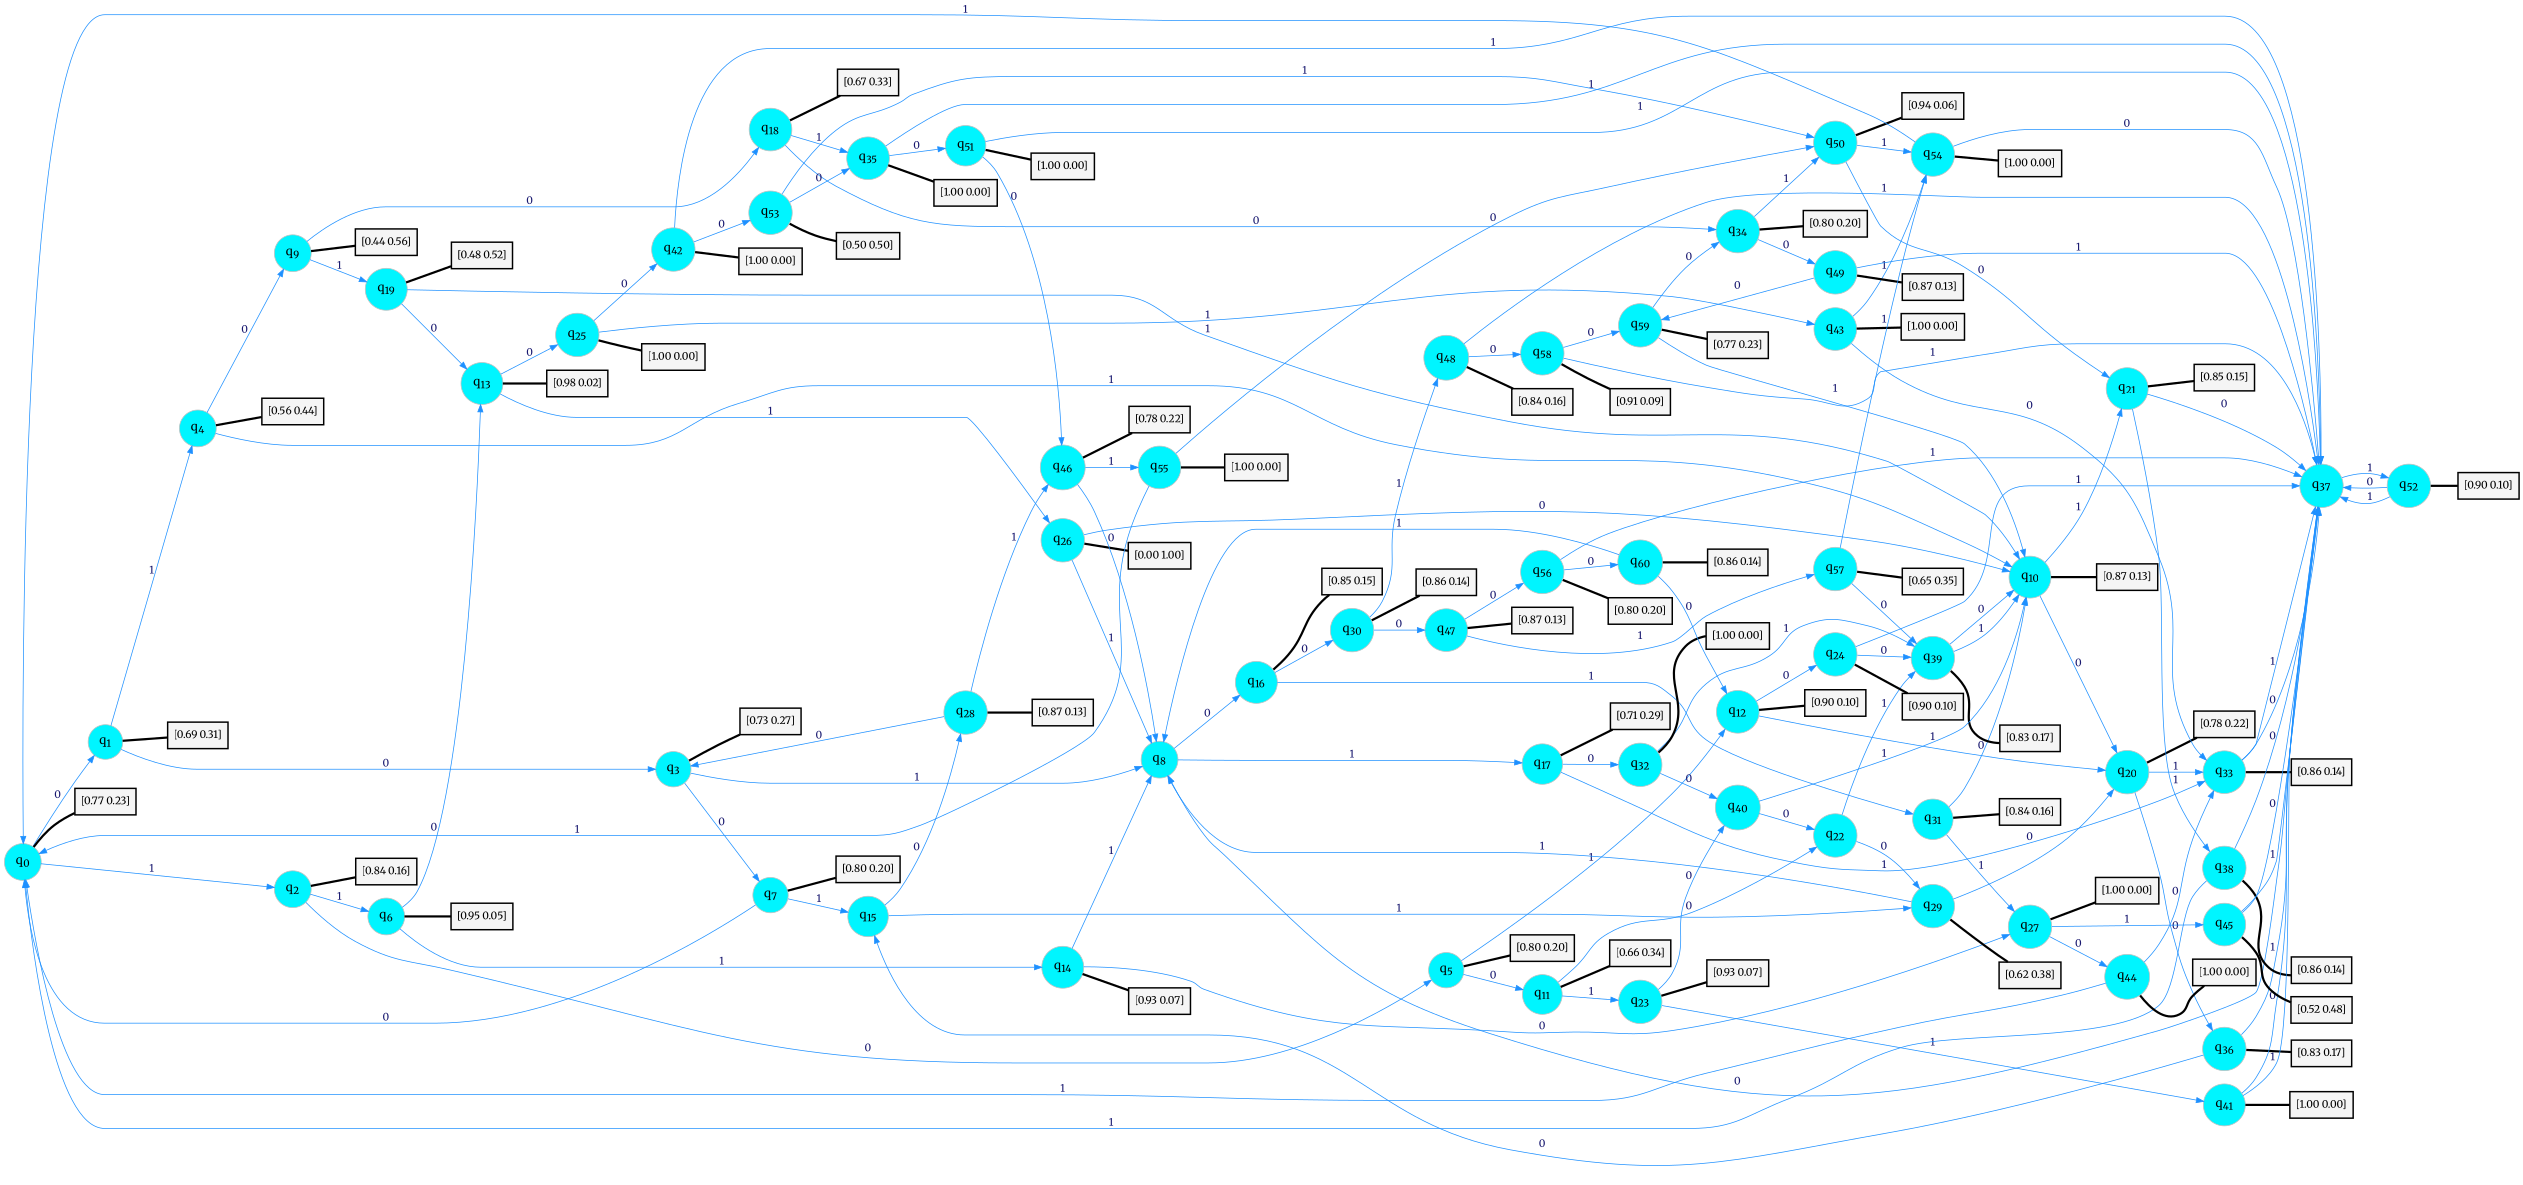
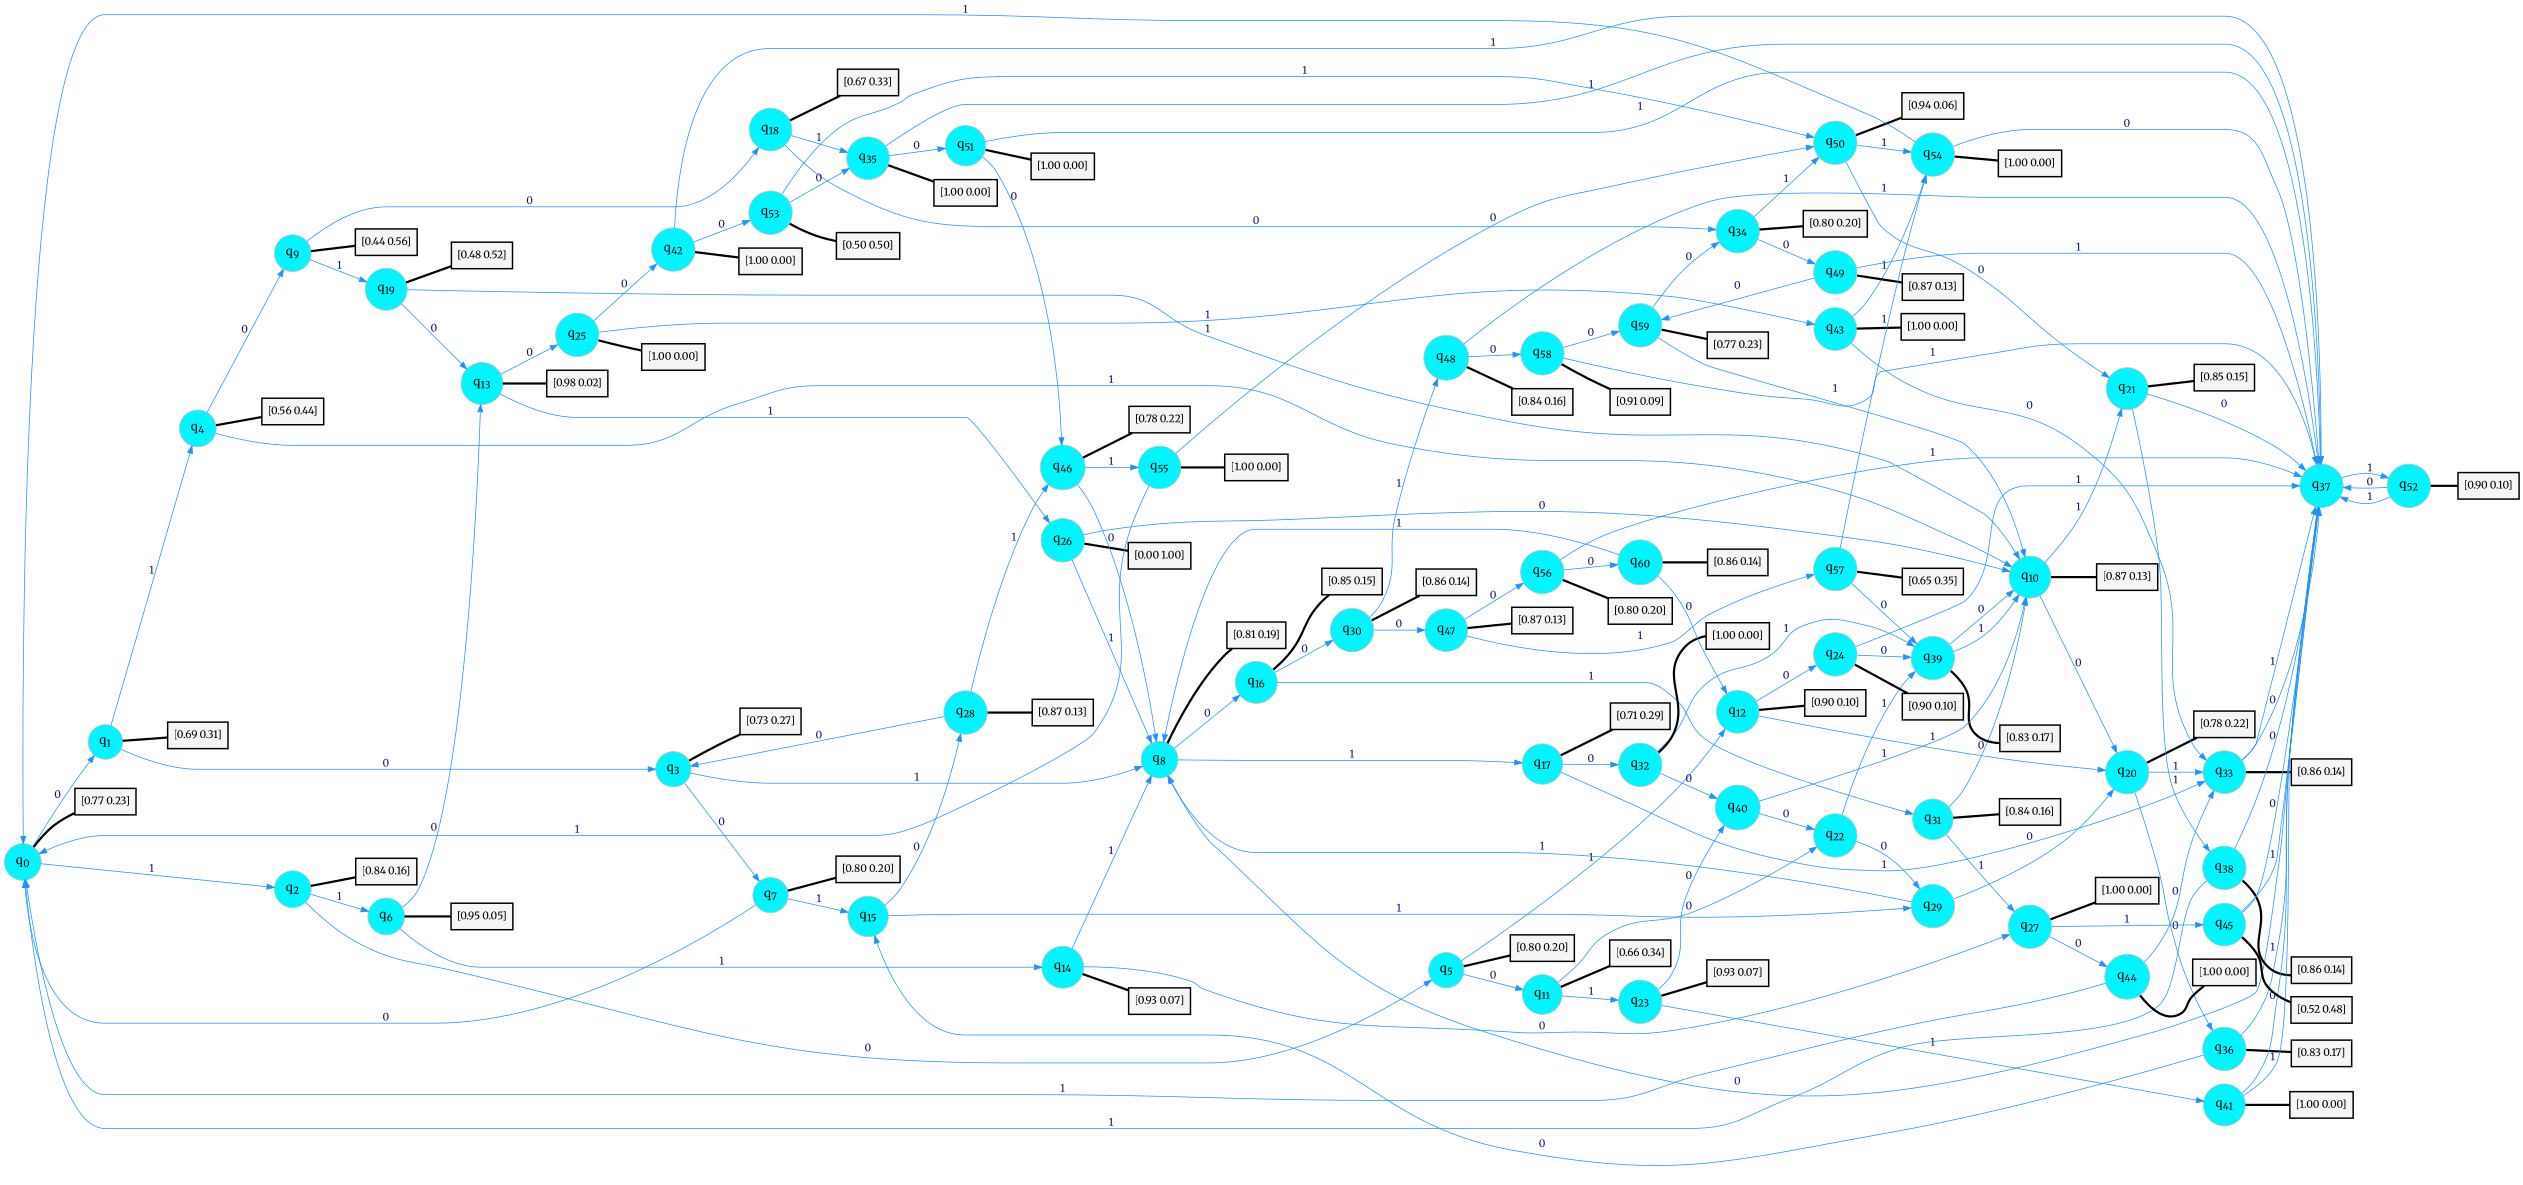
node "[0.81 0.19]": added
node "[0.62 0.38]": removed
